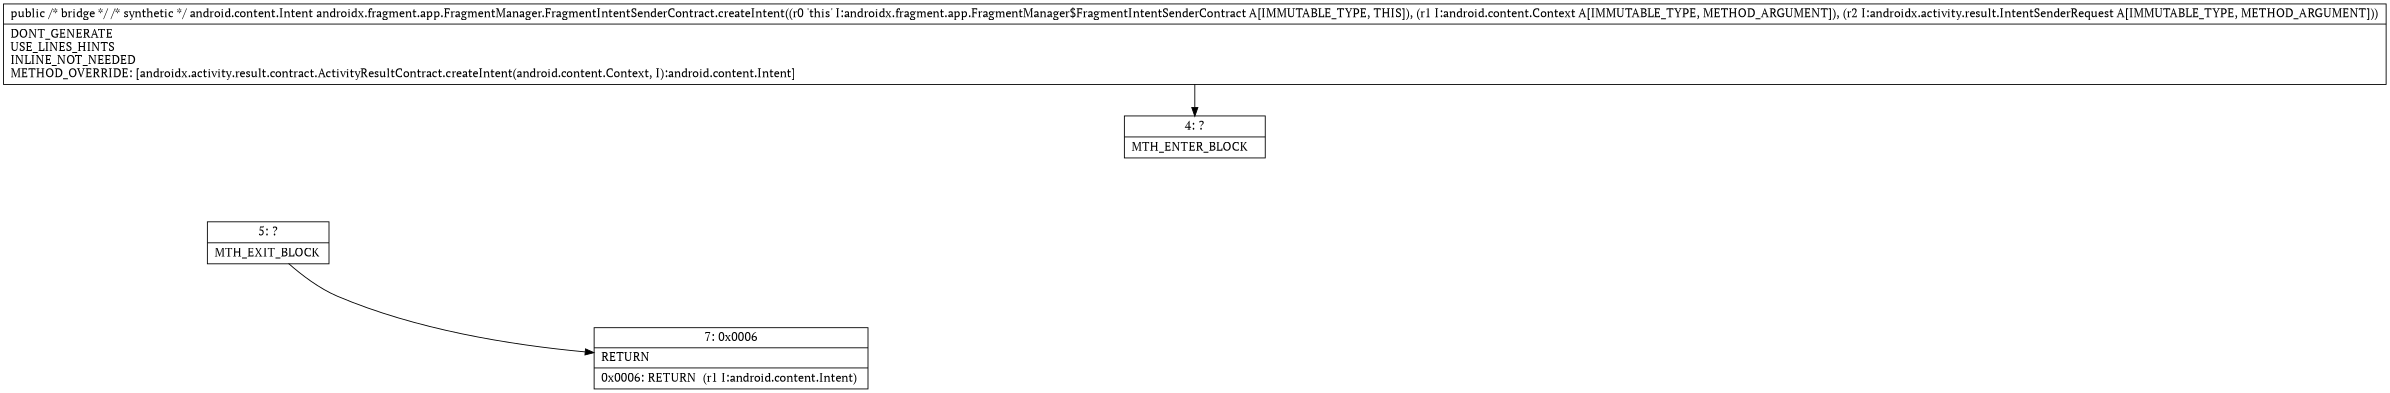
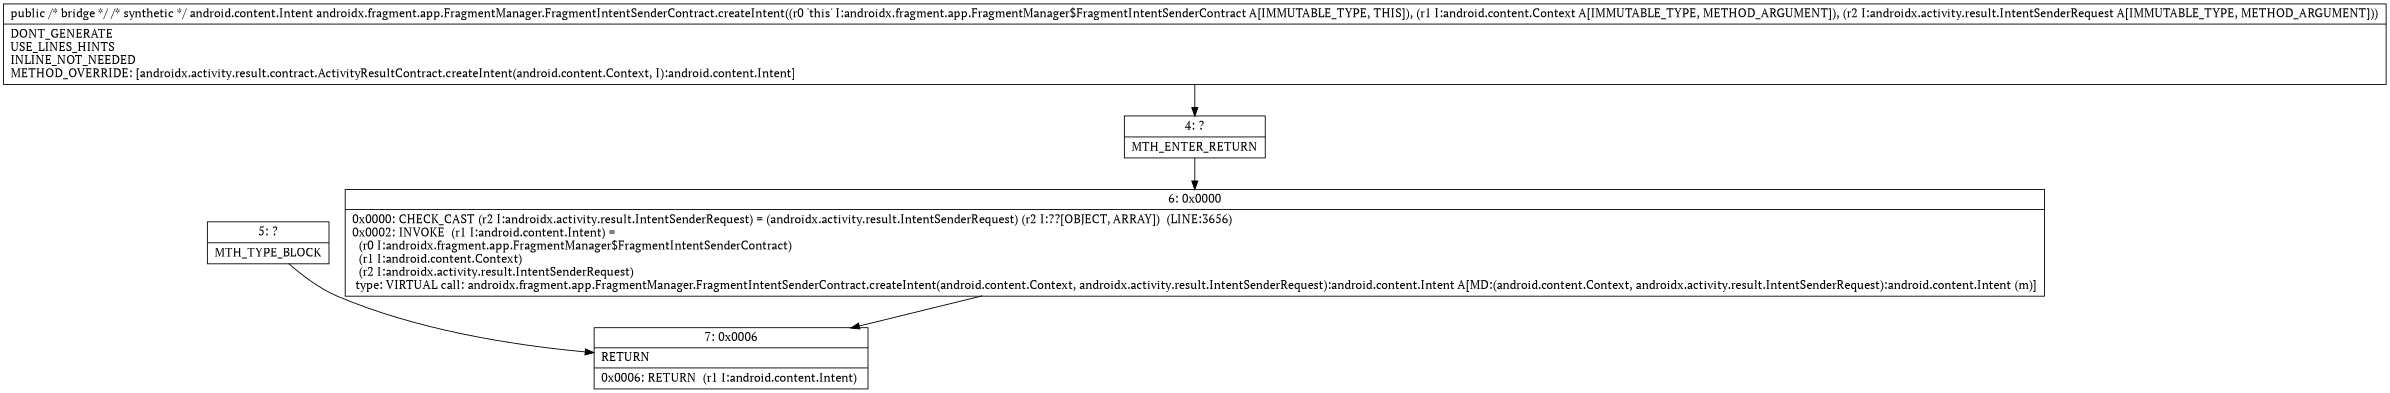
node "4: ?": text "MTH_ENTER_BLOCK" -> "MTH_ENTER_RETURN"
node "6: 0x0000": added
node "5: ?": text "MTH_EXIT_BLOCK" -> "MTH_TYPE_BLOCK"
